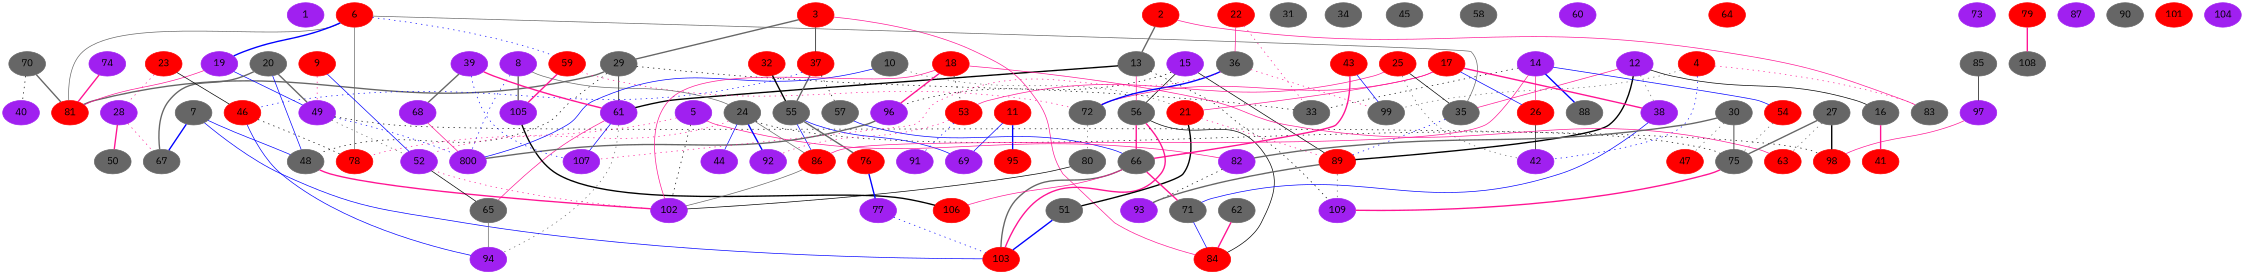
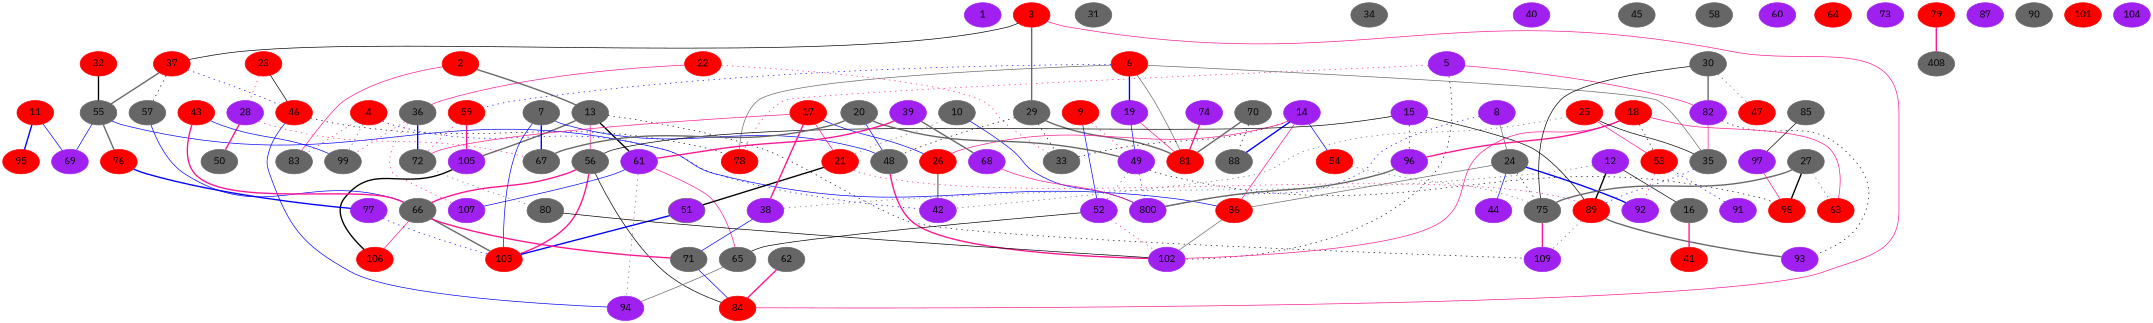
node "108": label "108" -> "408"
edge "12" -- "35": now "82" -- "35"
edge "70" -- "40": now "70" -- "88"
edge "8" -- "105": now "13" -- "105"
edge "29" -- "61": removed
edge "39" -- "107": removed
edge "24" -- "52": removed
node "51": fillcolor gray40 -> purple
